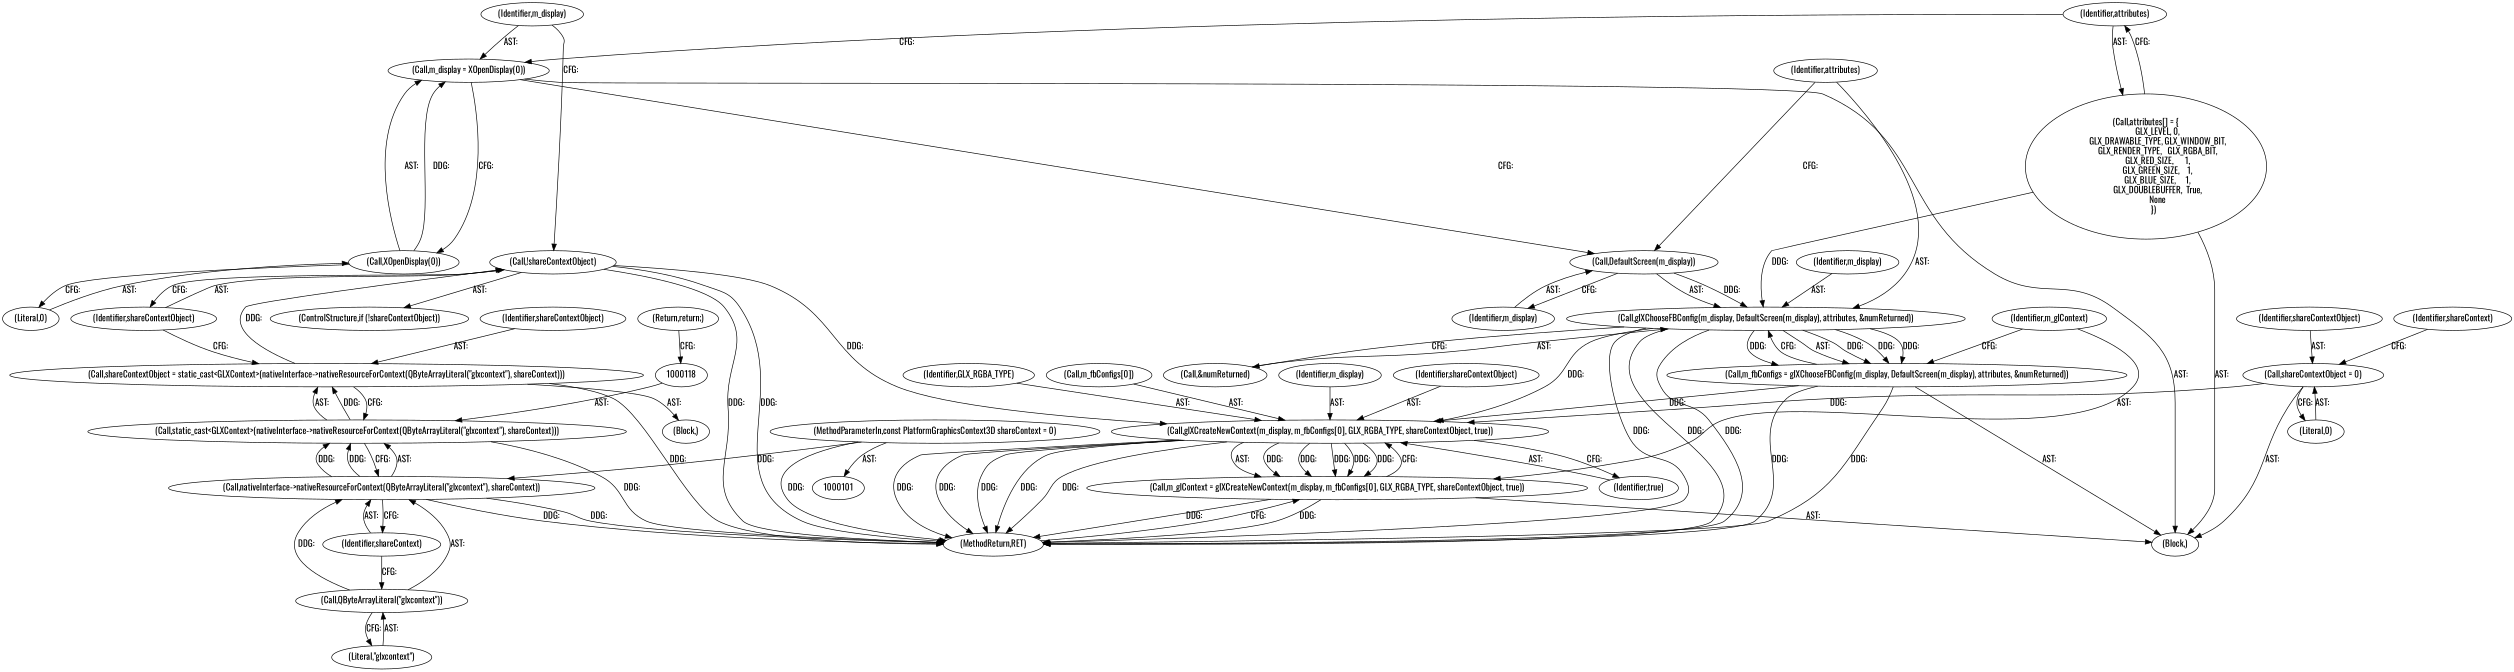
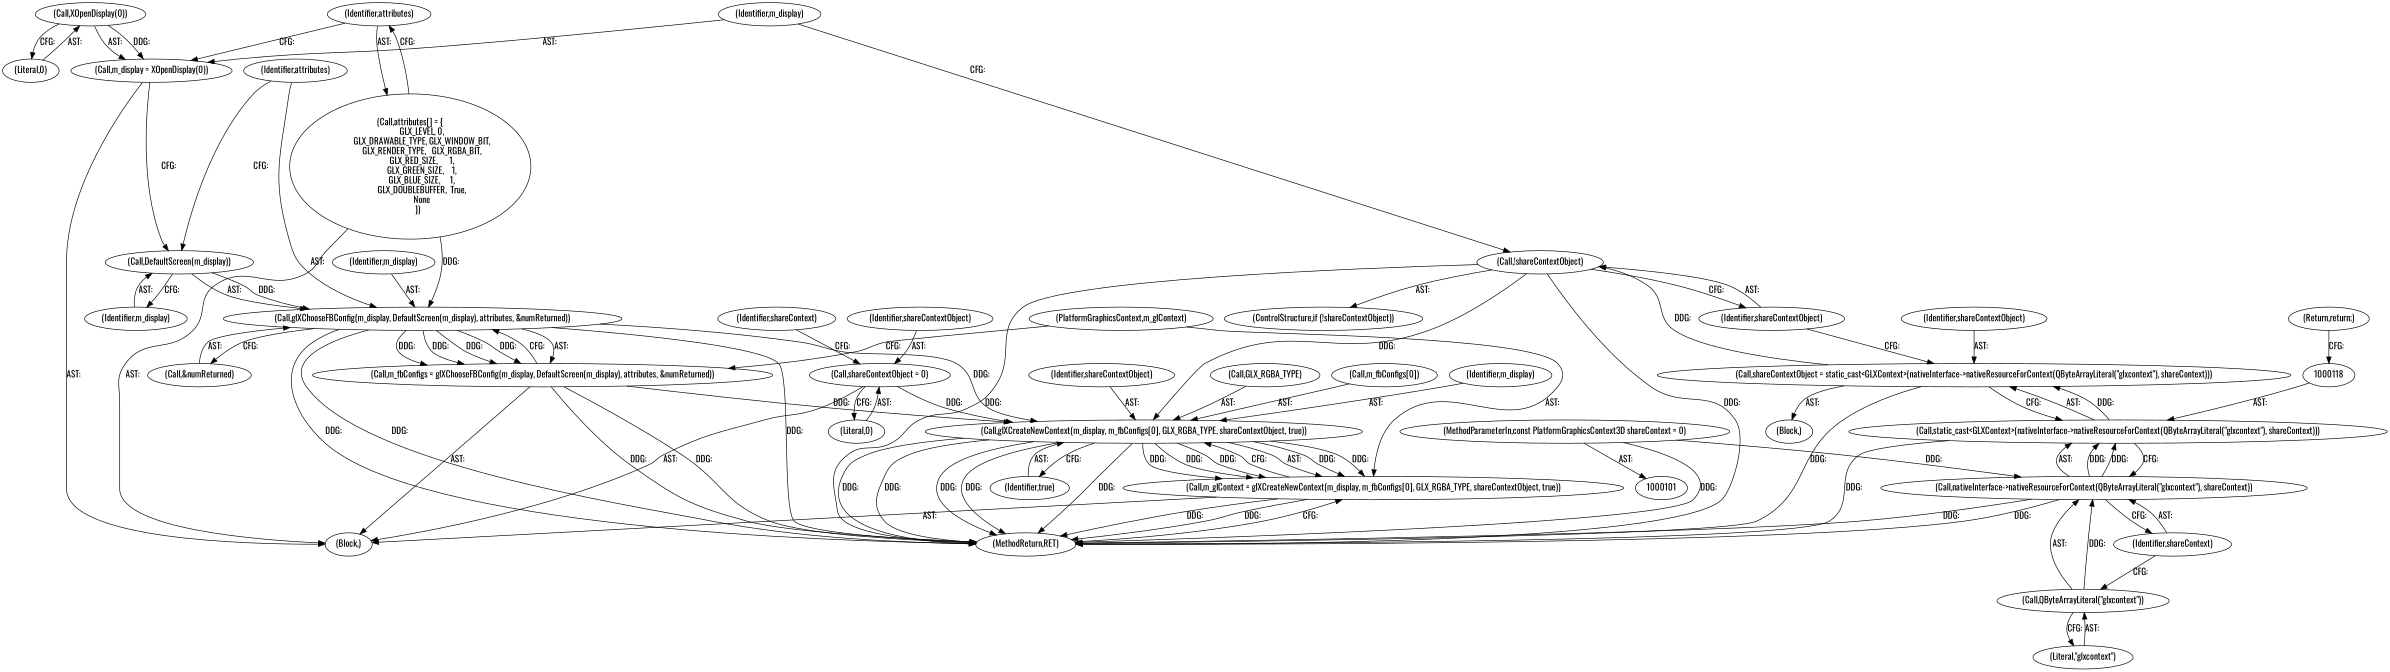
edge "(Call,m_display = XOpenDisplay(0))" -> "(Call,XOpenDisplay(0))": removed, label "CFG:"
node "(Identifier,m_glContext)": label "(Identifier,m_glContext)" -> "(PlatformGraphicsContext,m_glContext)"
node "(Identifier,GLX_RGBA_TYPE)": label "(Identifier,GLX_RGBA_TYPE)" -> "(Call,GLX_RGBA_TYPE)"
